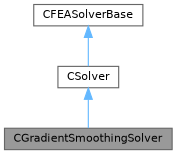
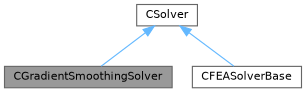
edge "CSolver" -> "CFEASolverBase": reversed
